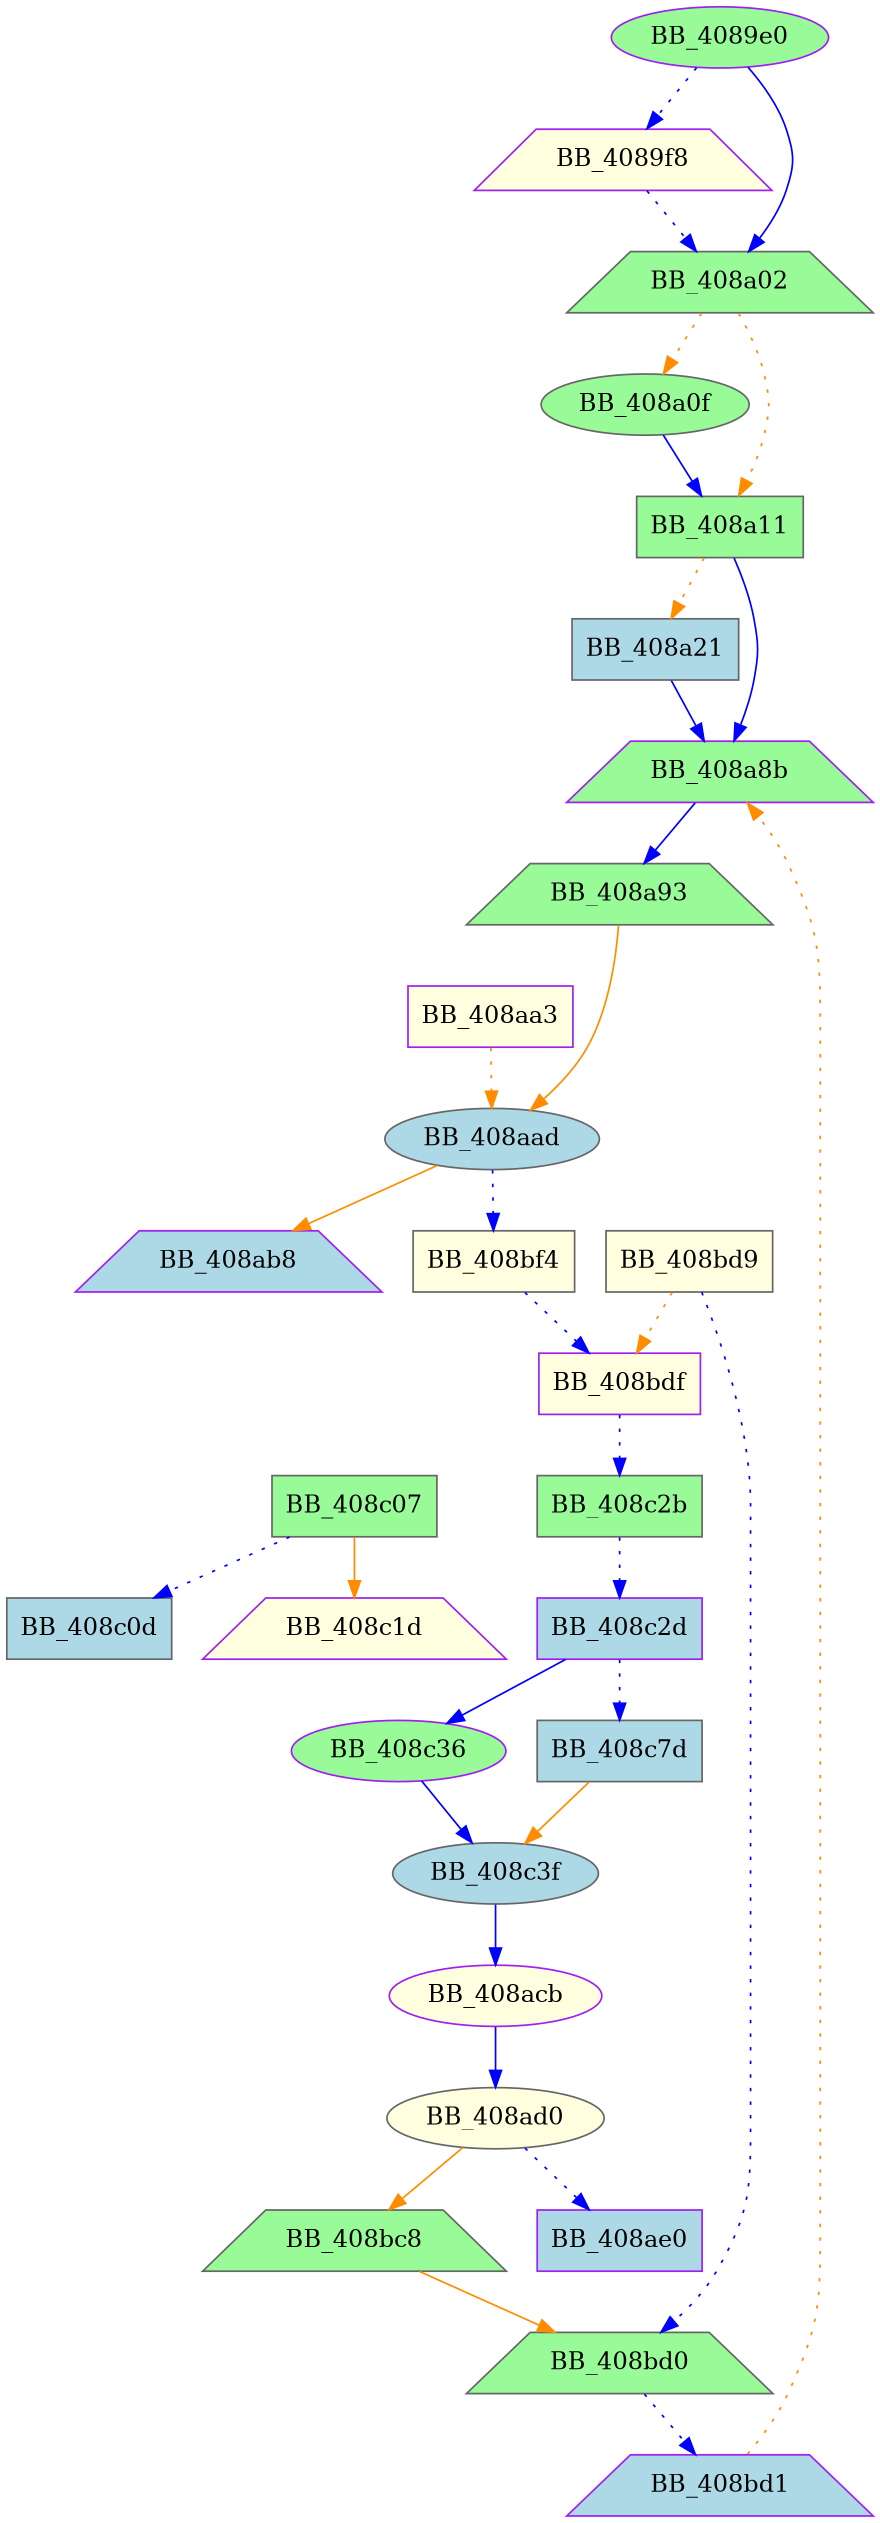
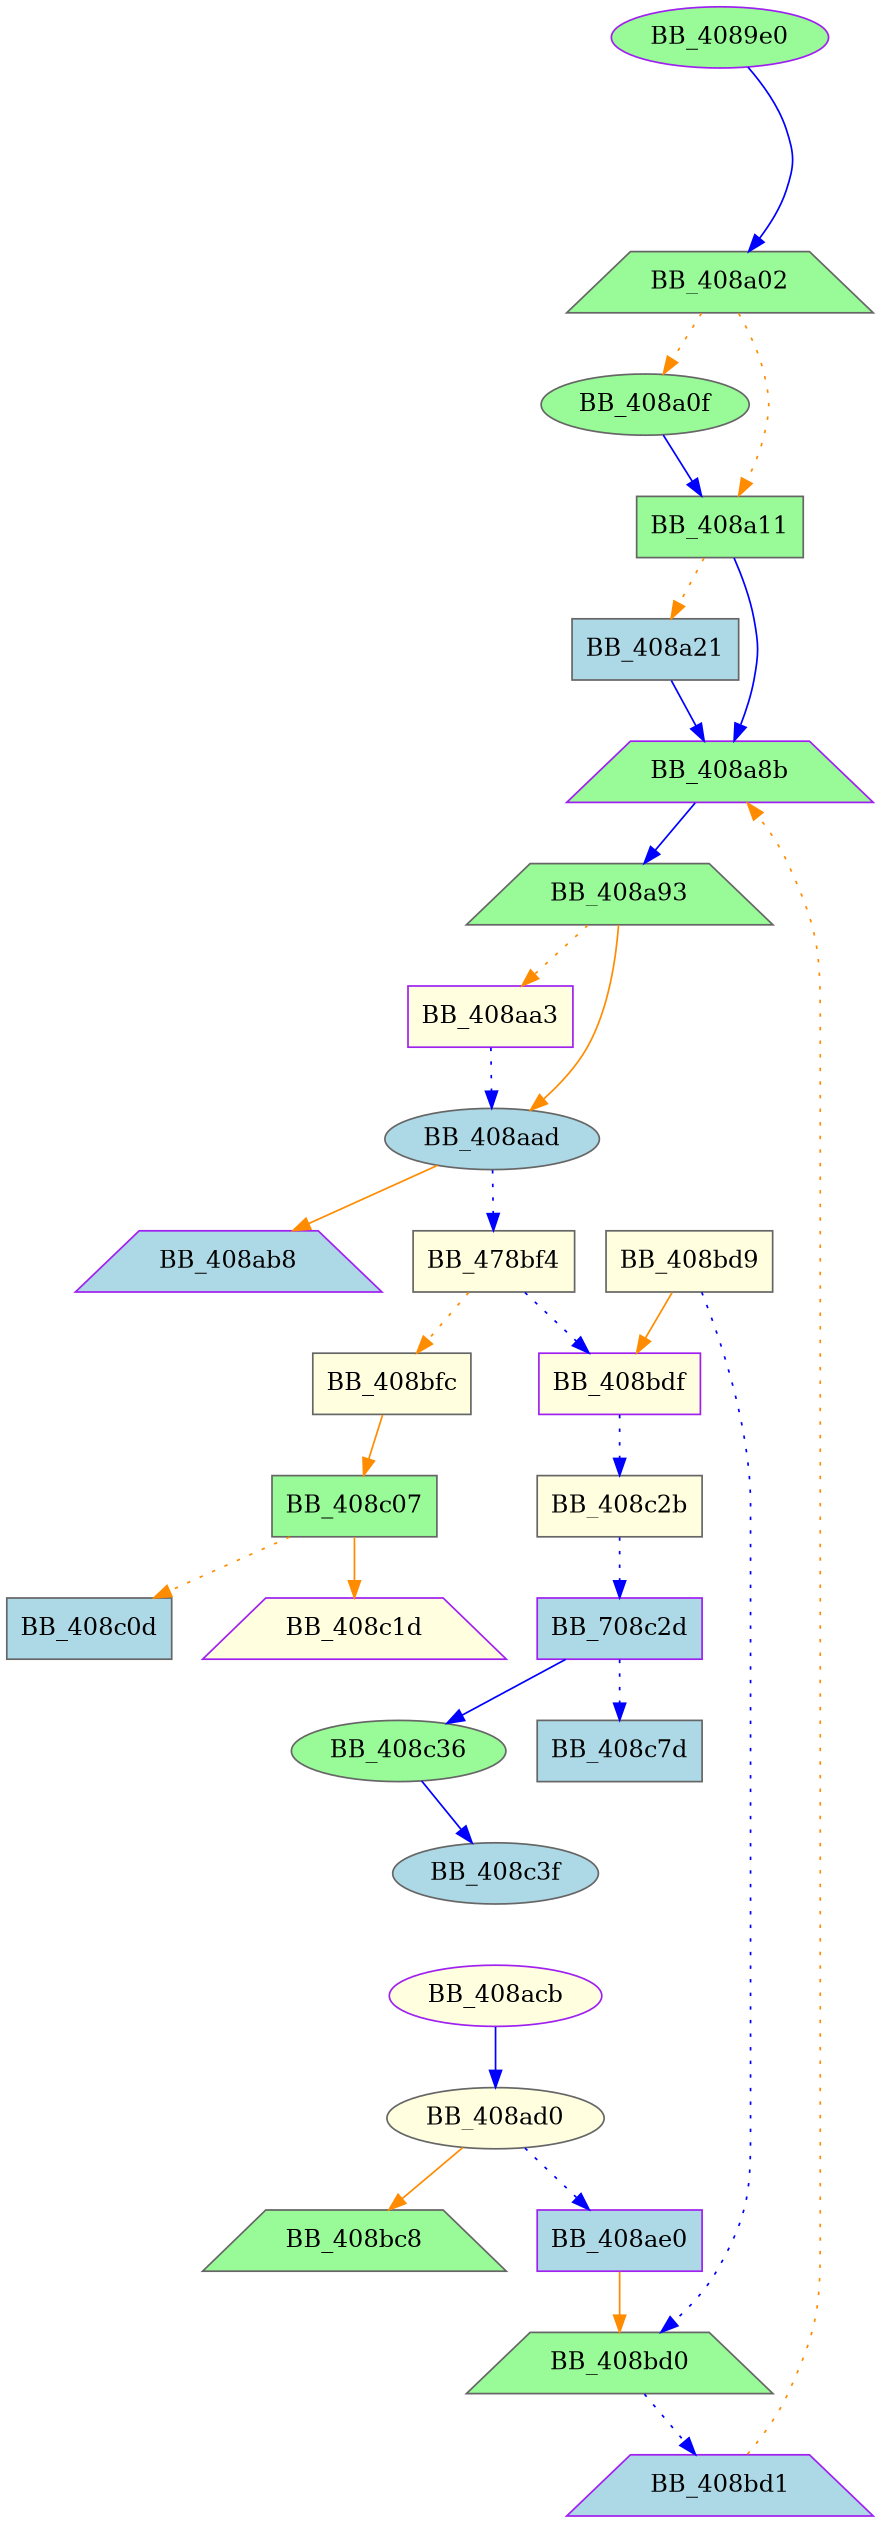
node "BB_4089f8": removed
edge "BB_408a93" -> "BB_408aa3": added
edge "BB_408aa3" -> "BB_408aad": color darkorange -> blue
node "BB_408bf4": label "BB_408bf4" -> "BB_478bf4"
edge "BB_408bd9" -> "BB_408bdf": style dotted -> solid
node "BB_408bfc": added
node "BB_408c2b": fillcolor palegreen -> lightyellow
edge "BB_408c07" -> "BB_408c0d": color blue -> darkorange
node "BB_408c2d": label "BB_408c2d" -> "BB_708c2d"
node "BB_408c36": color purple -> gray40
edge "BB_408c7d" -> "BB_408c3f": removed
edge "BB_408c3f" -> "BB_408acb": removed
edge "BB_408bc8" -> "BB_408bd0": now "BB_408ae0" -> "BB_408bd0"
